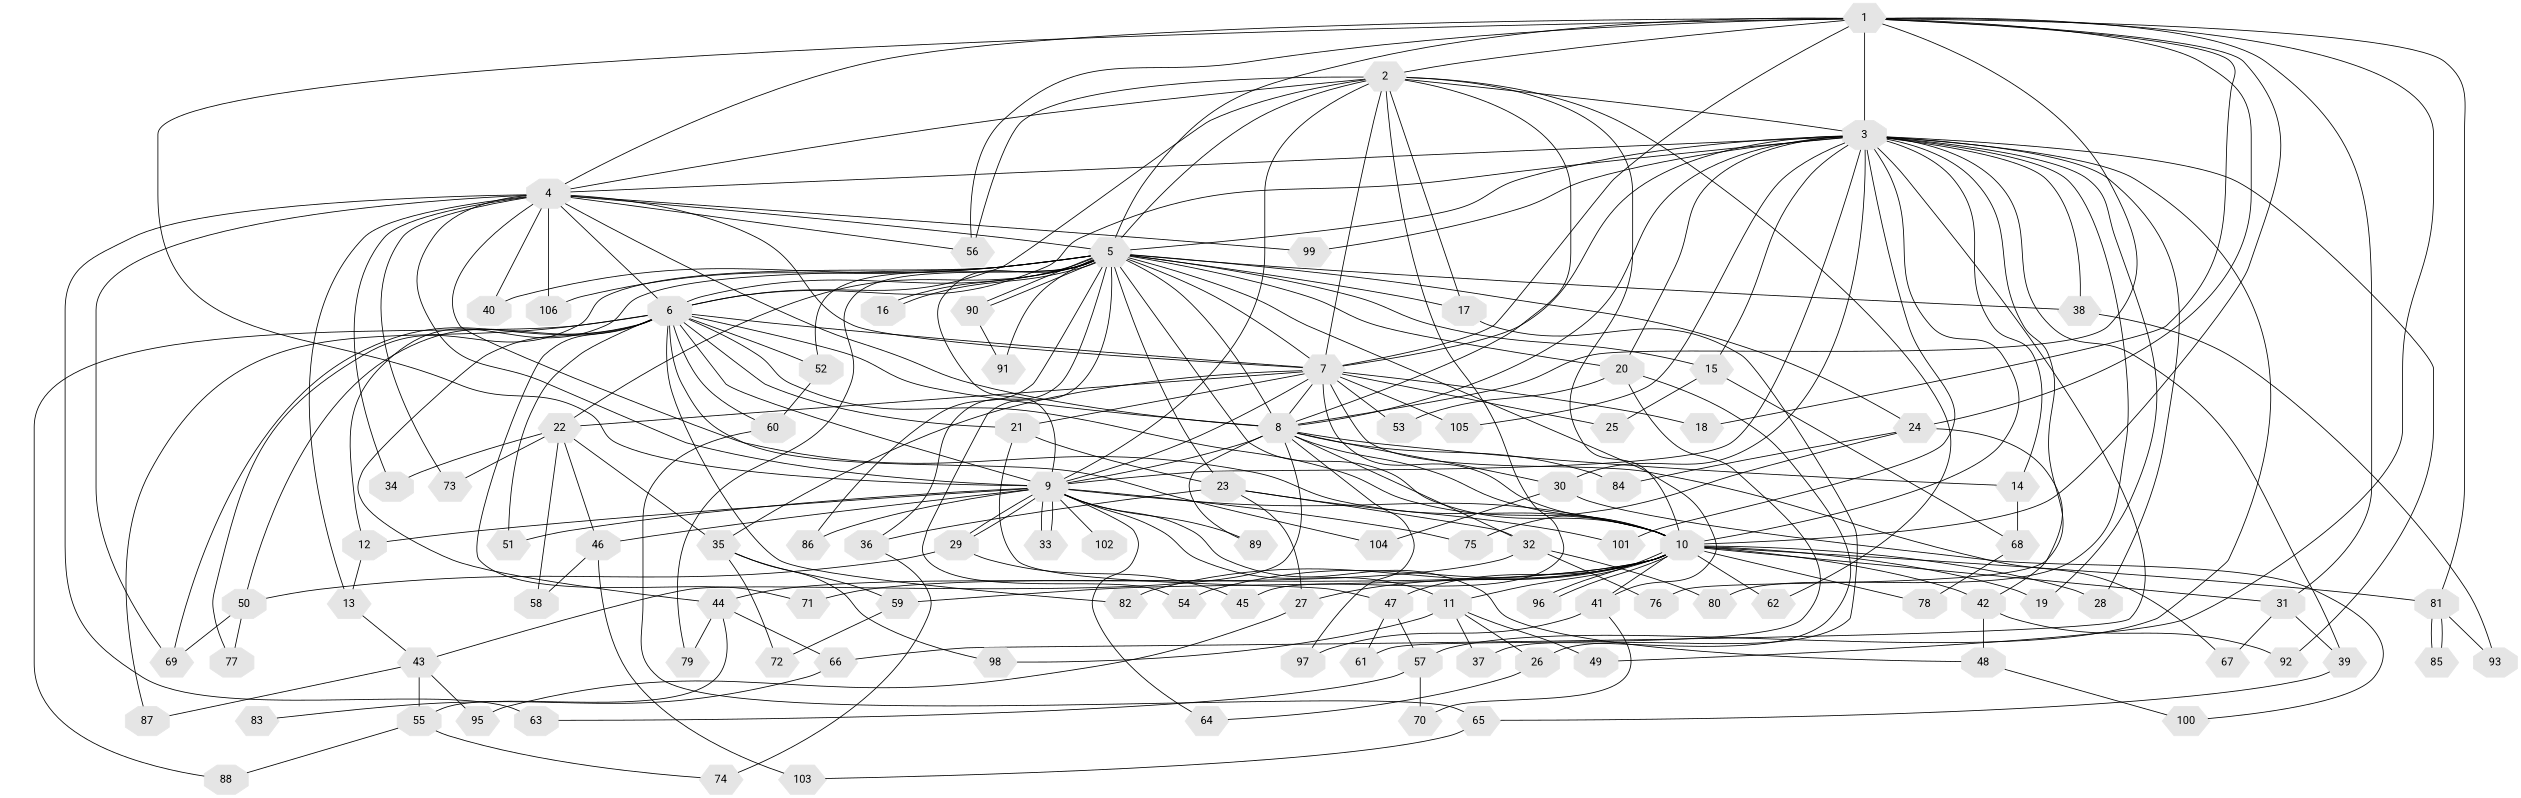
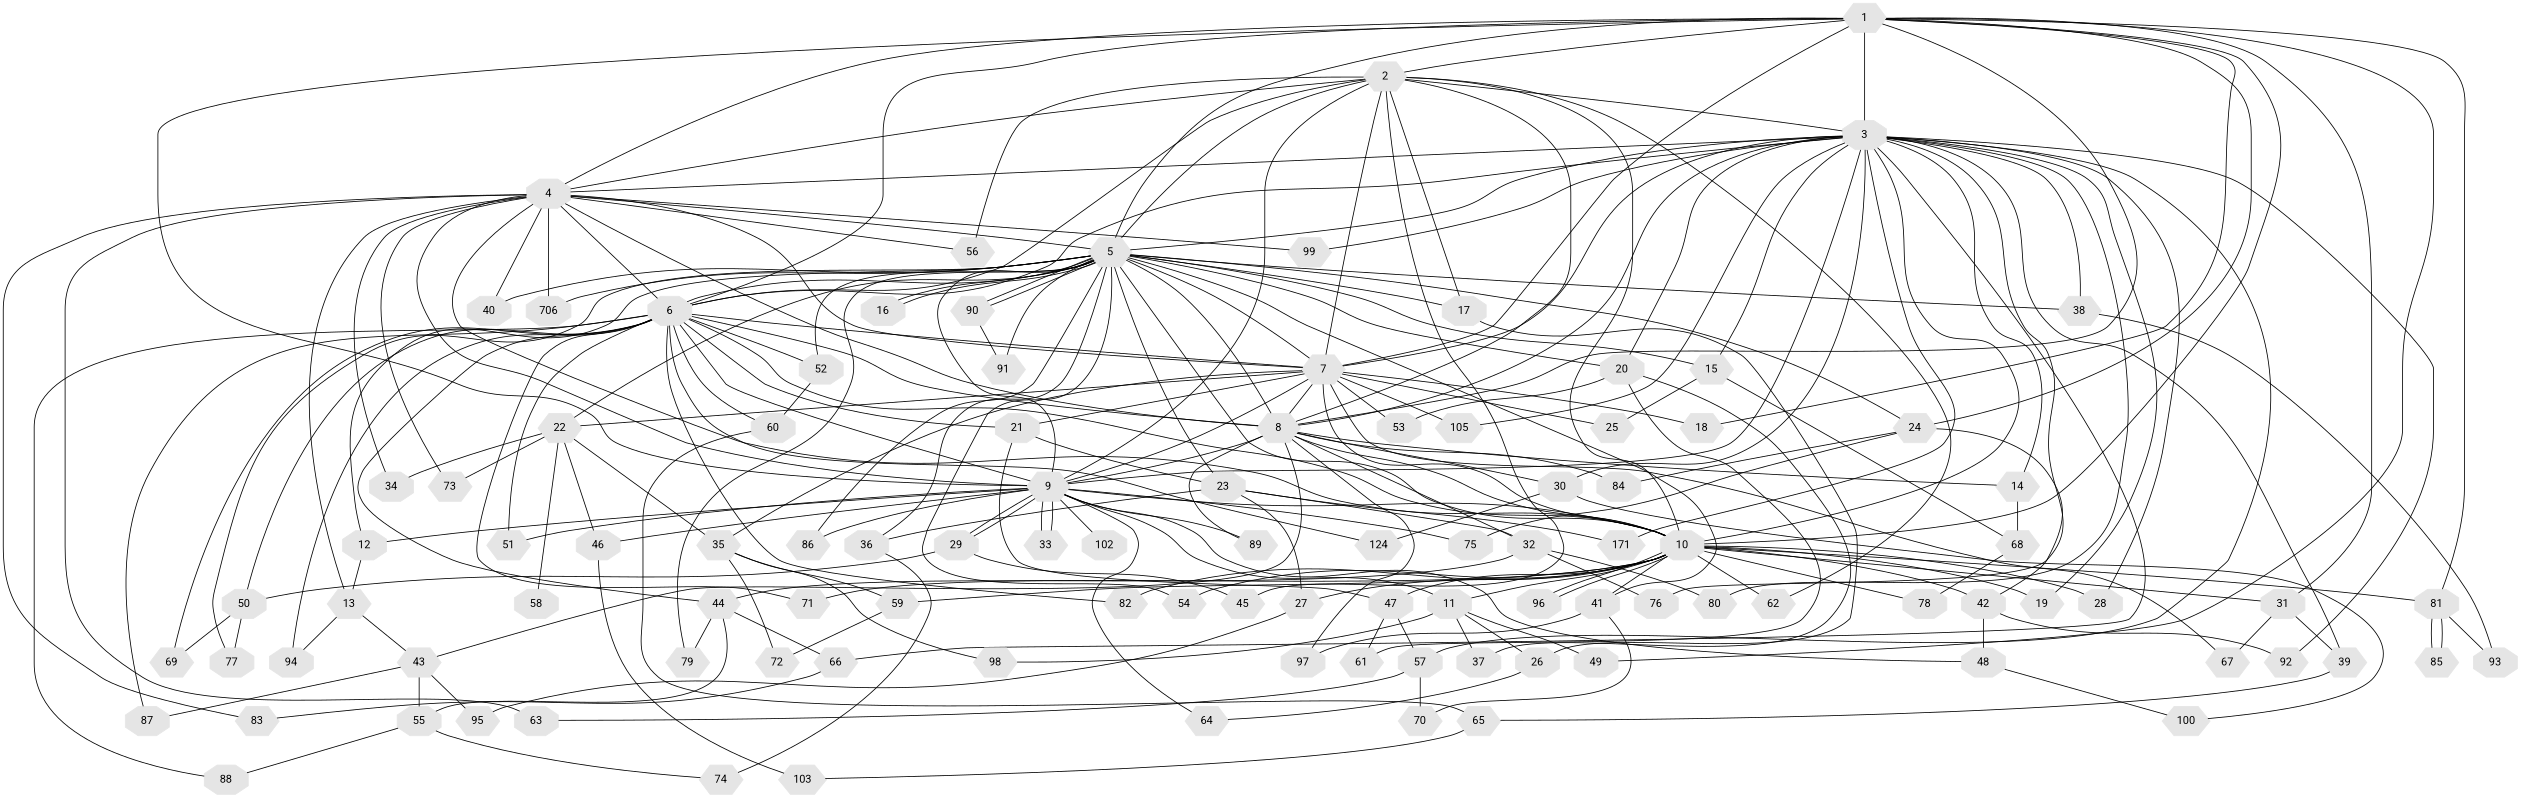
edge "1" -- "56": now "1" -- "6"
edge "4" -- "69": now "4" -- "83"
node "106": label "106" -> "706"
node "104": label "104" -> "124"
node "101": label "101" -> "171"
edge "46" -- "58": removed
node "94": added
